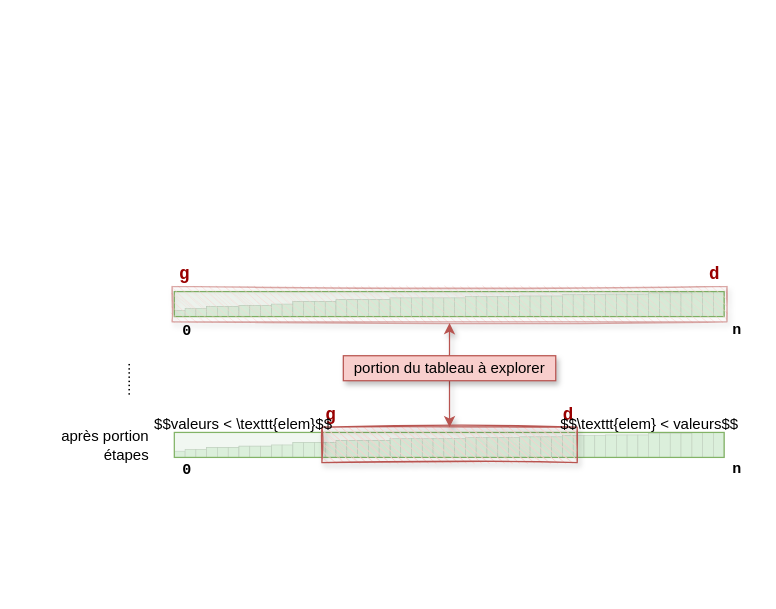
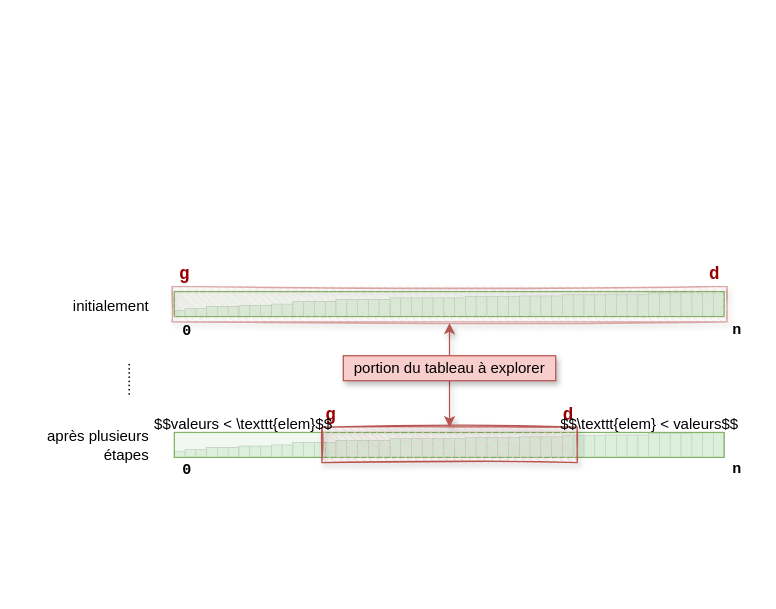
node "initialement": added
node "après portion étapes": label "après portion étapes" -> "après plusieurs étapes"
